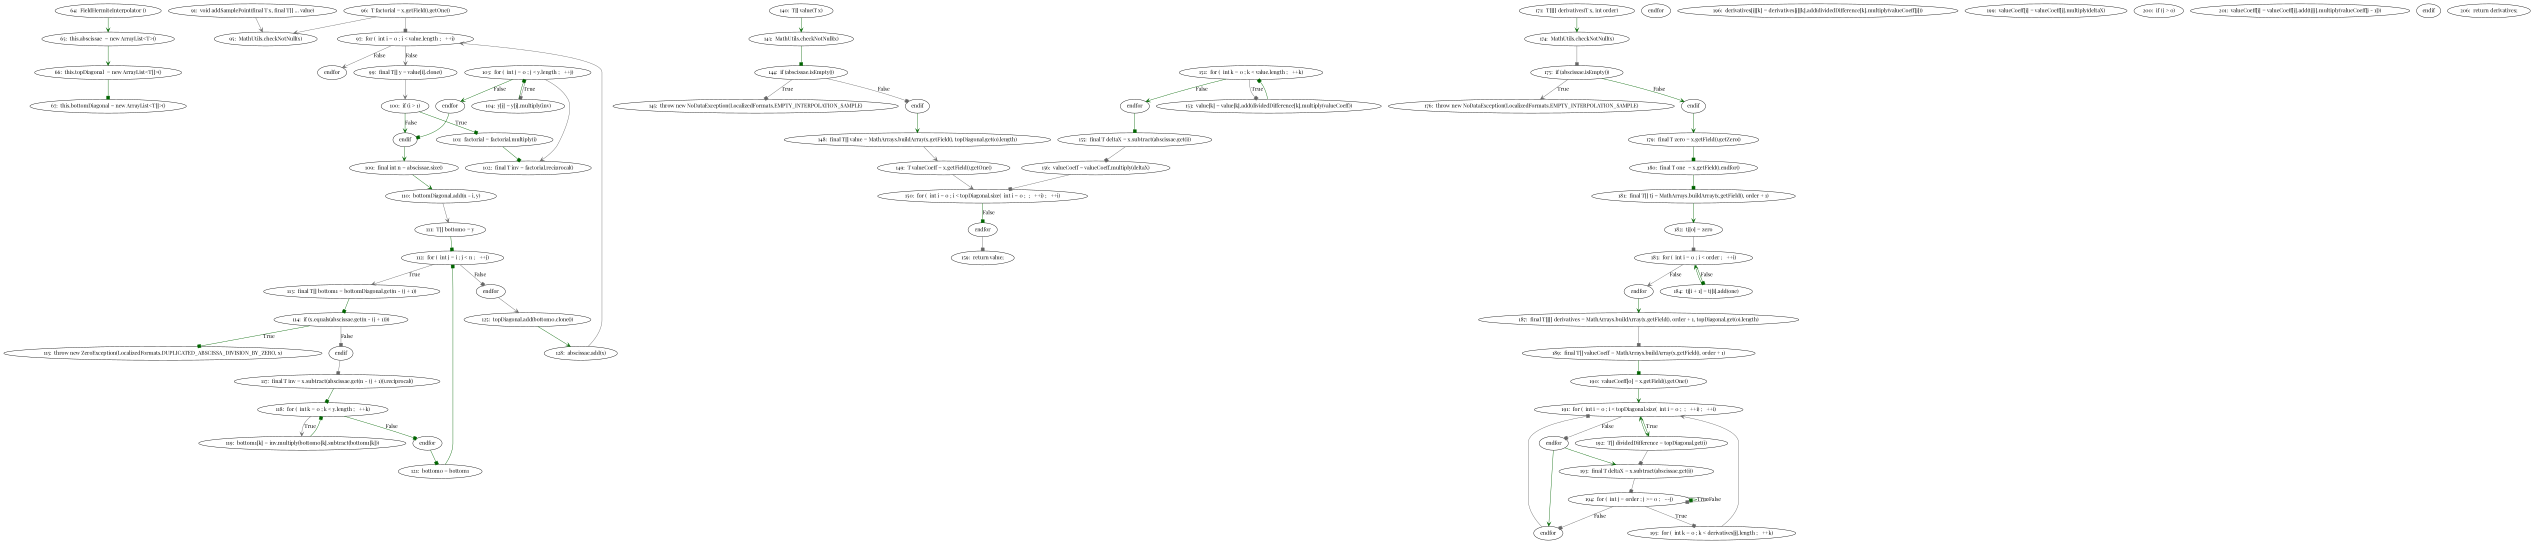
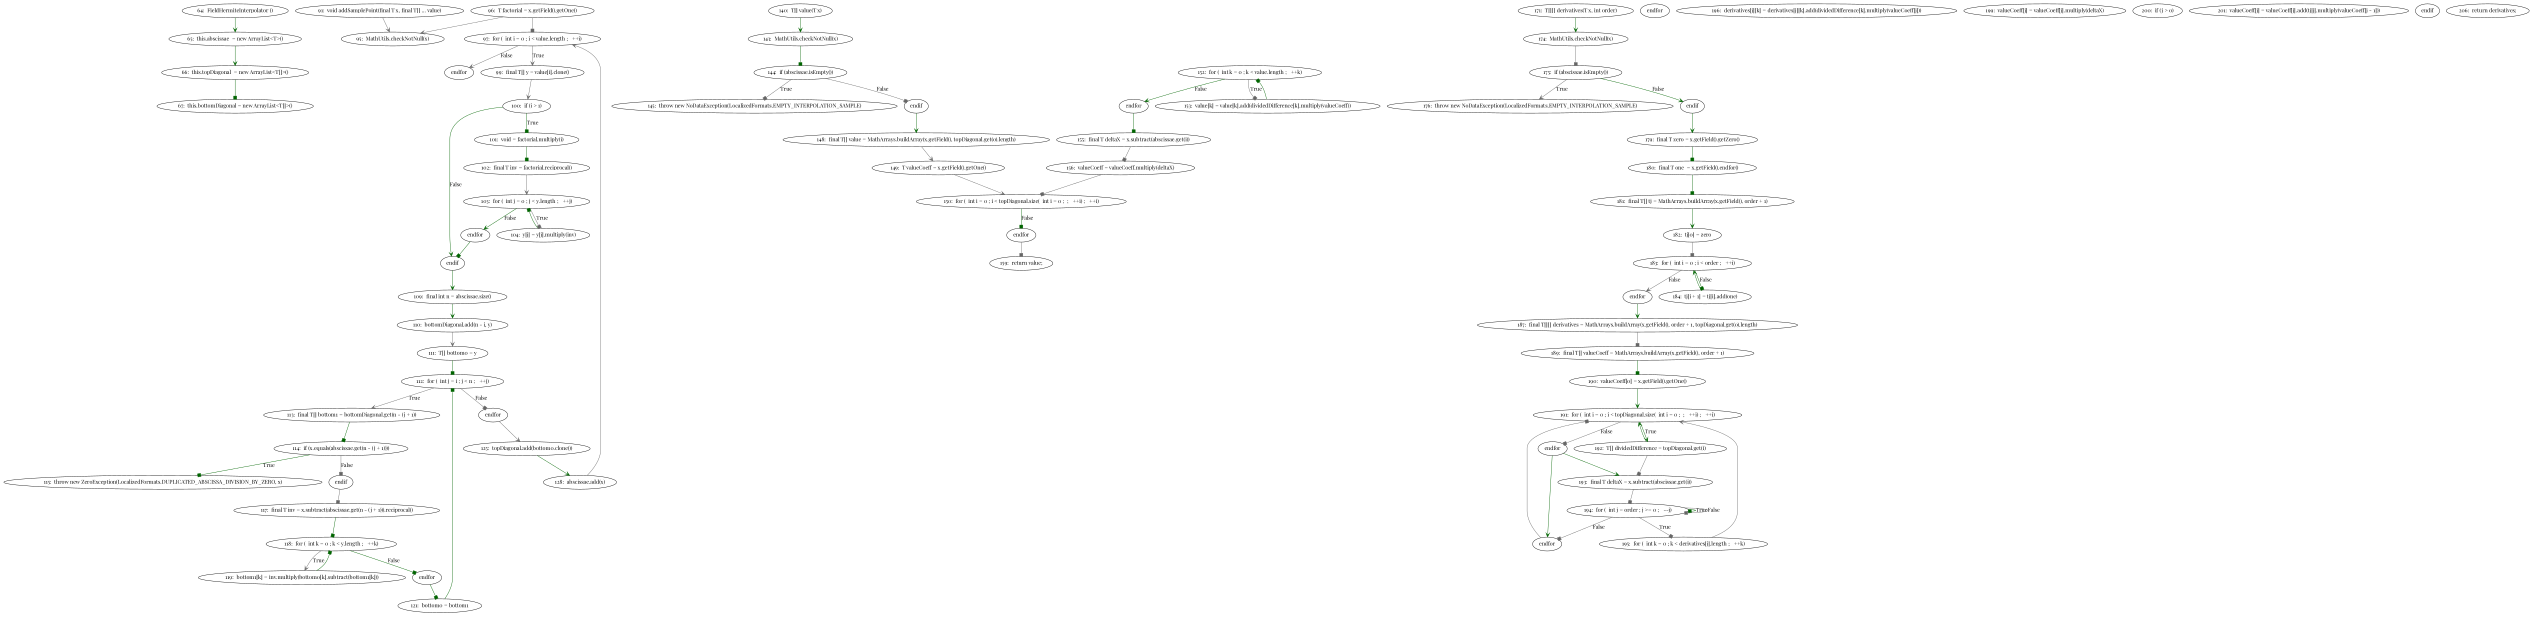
edge "97:  for (  int i = 0 ; i < value.length ;   ++i)" -> "99:  final T[] y = value[i].clone()": label "False" -> "True"
edge "103:  for (  int j = 0 ; j < y.length ;   ++j)" -> "102:  final T inv = factorial.reciprocal()": reversed
node "101:  factorial = factorial.multiply(i)": label "101:  factorial = factorial.multiply(i)" -> "101:  void = factorial.multiply(i)"
